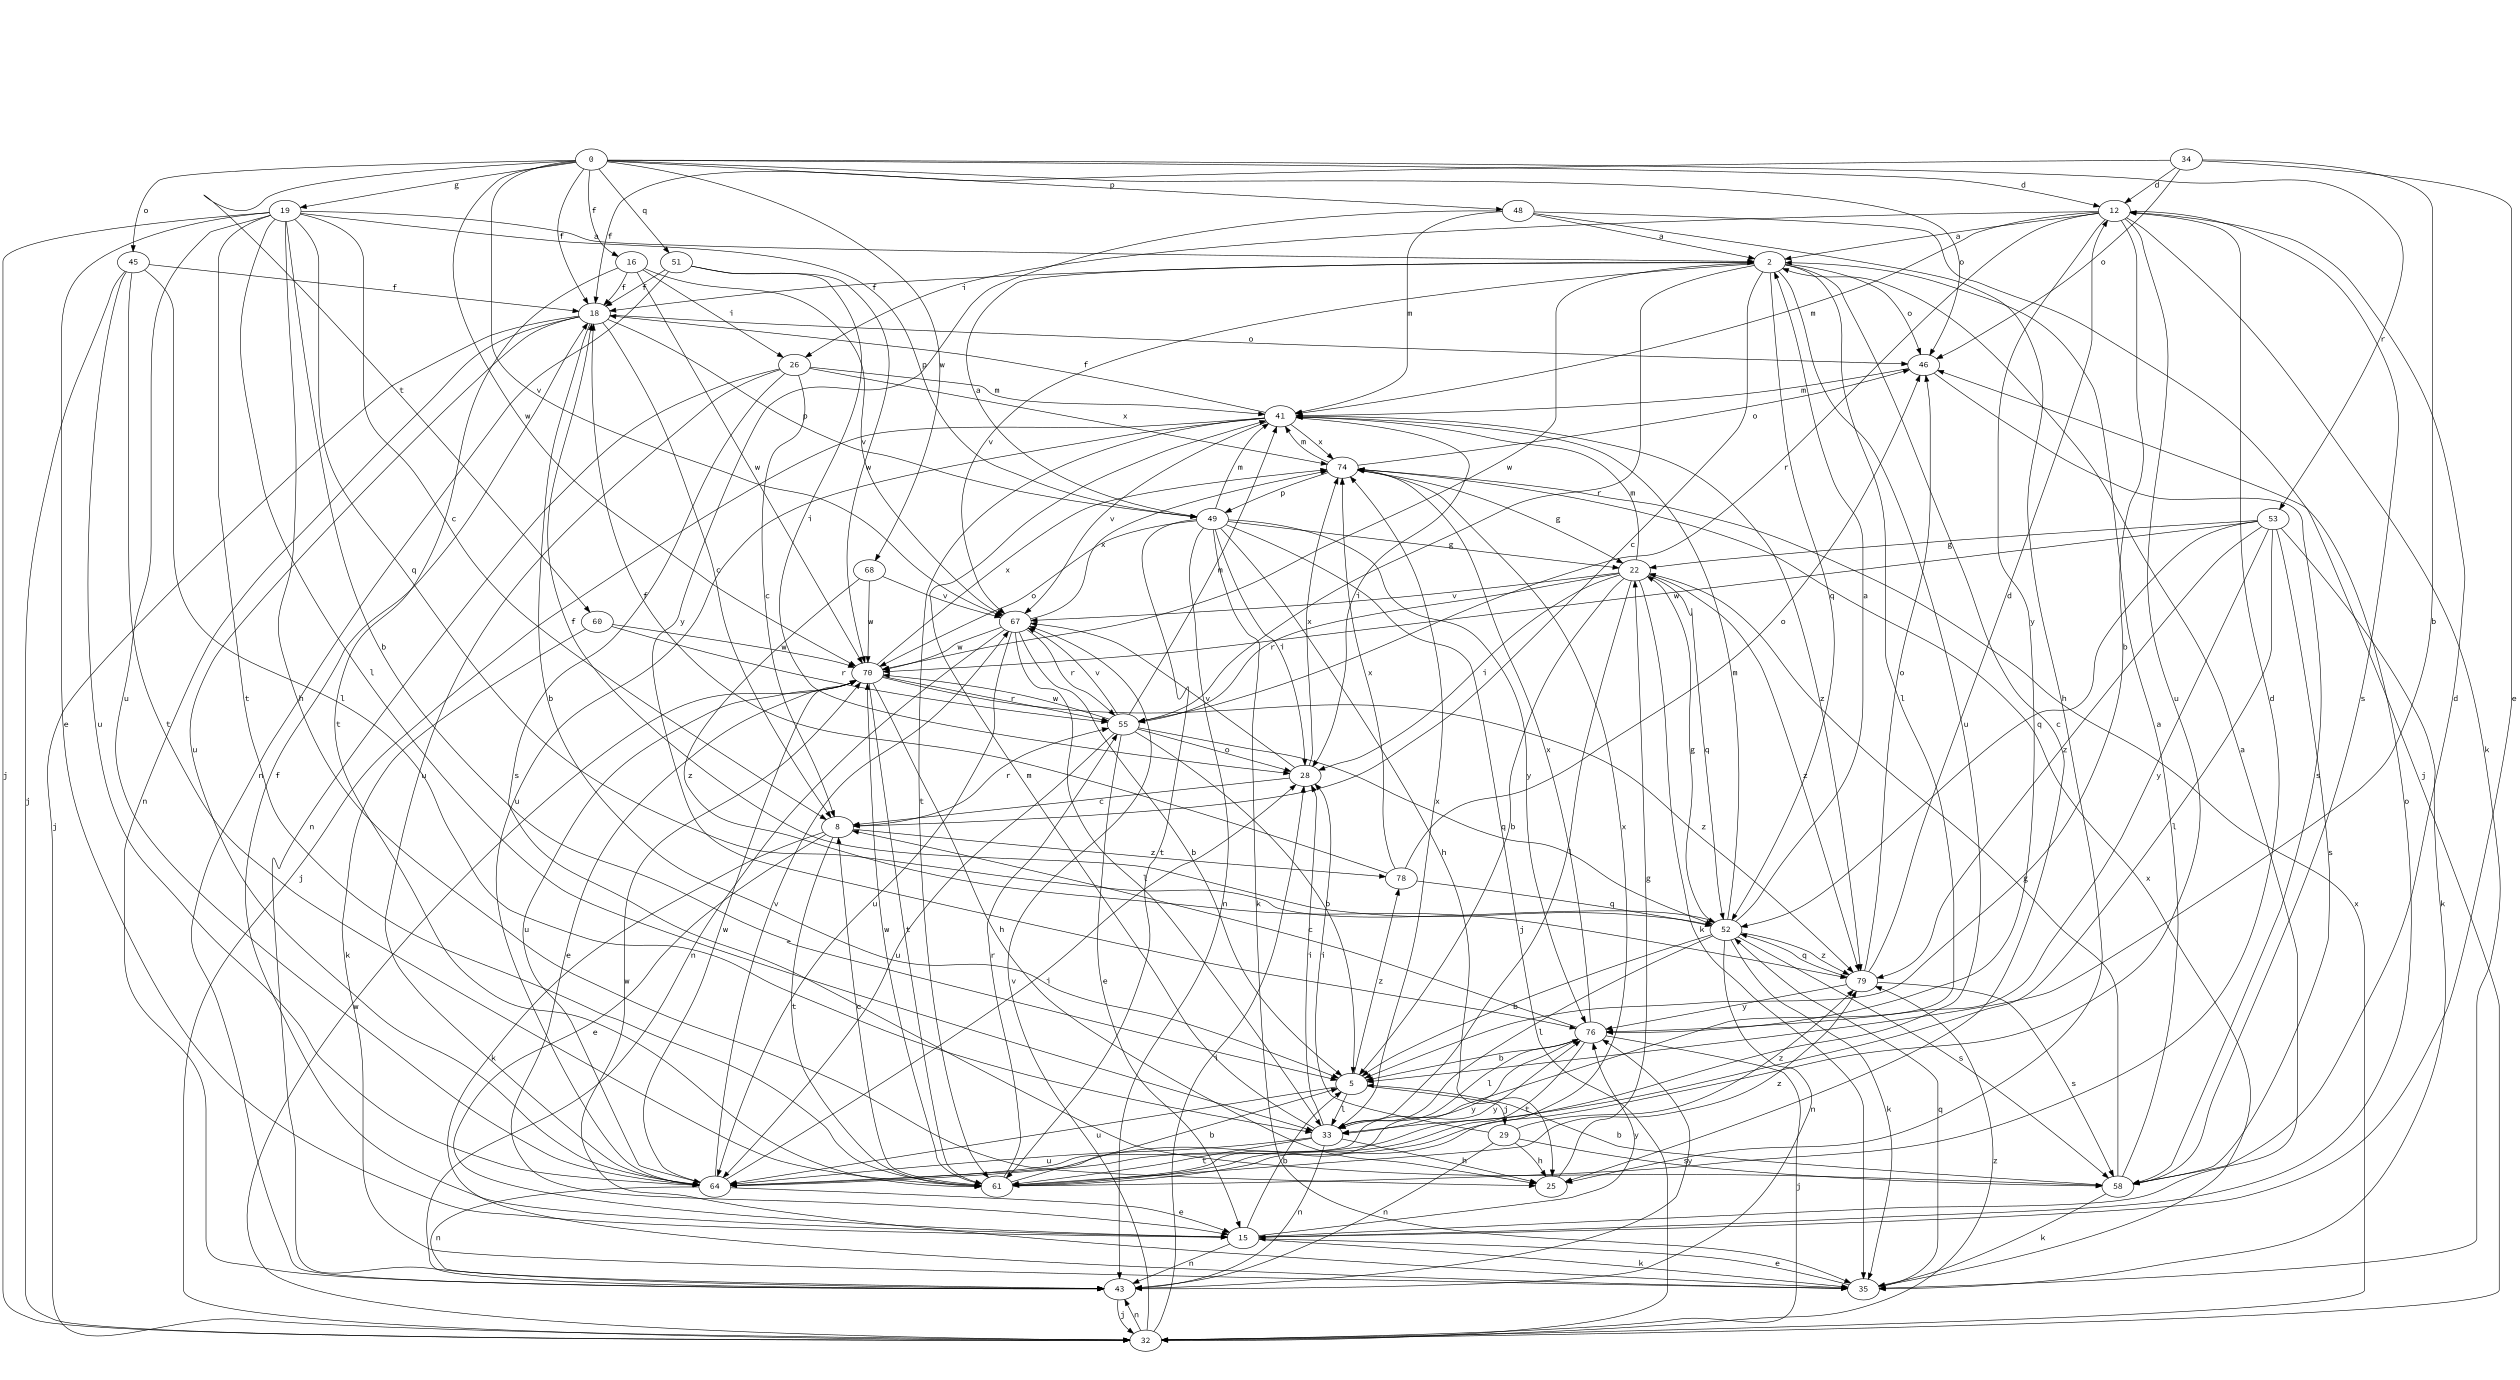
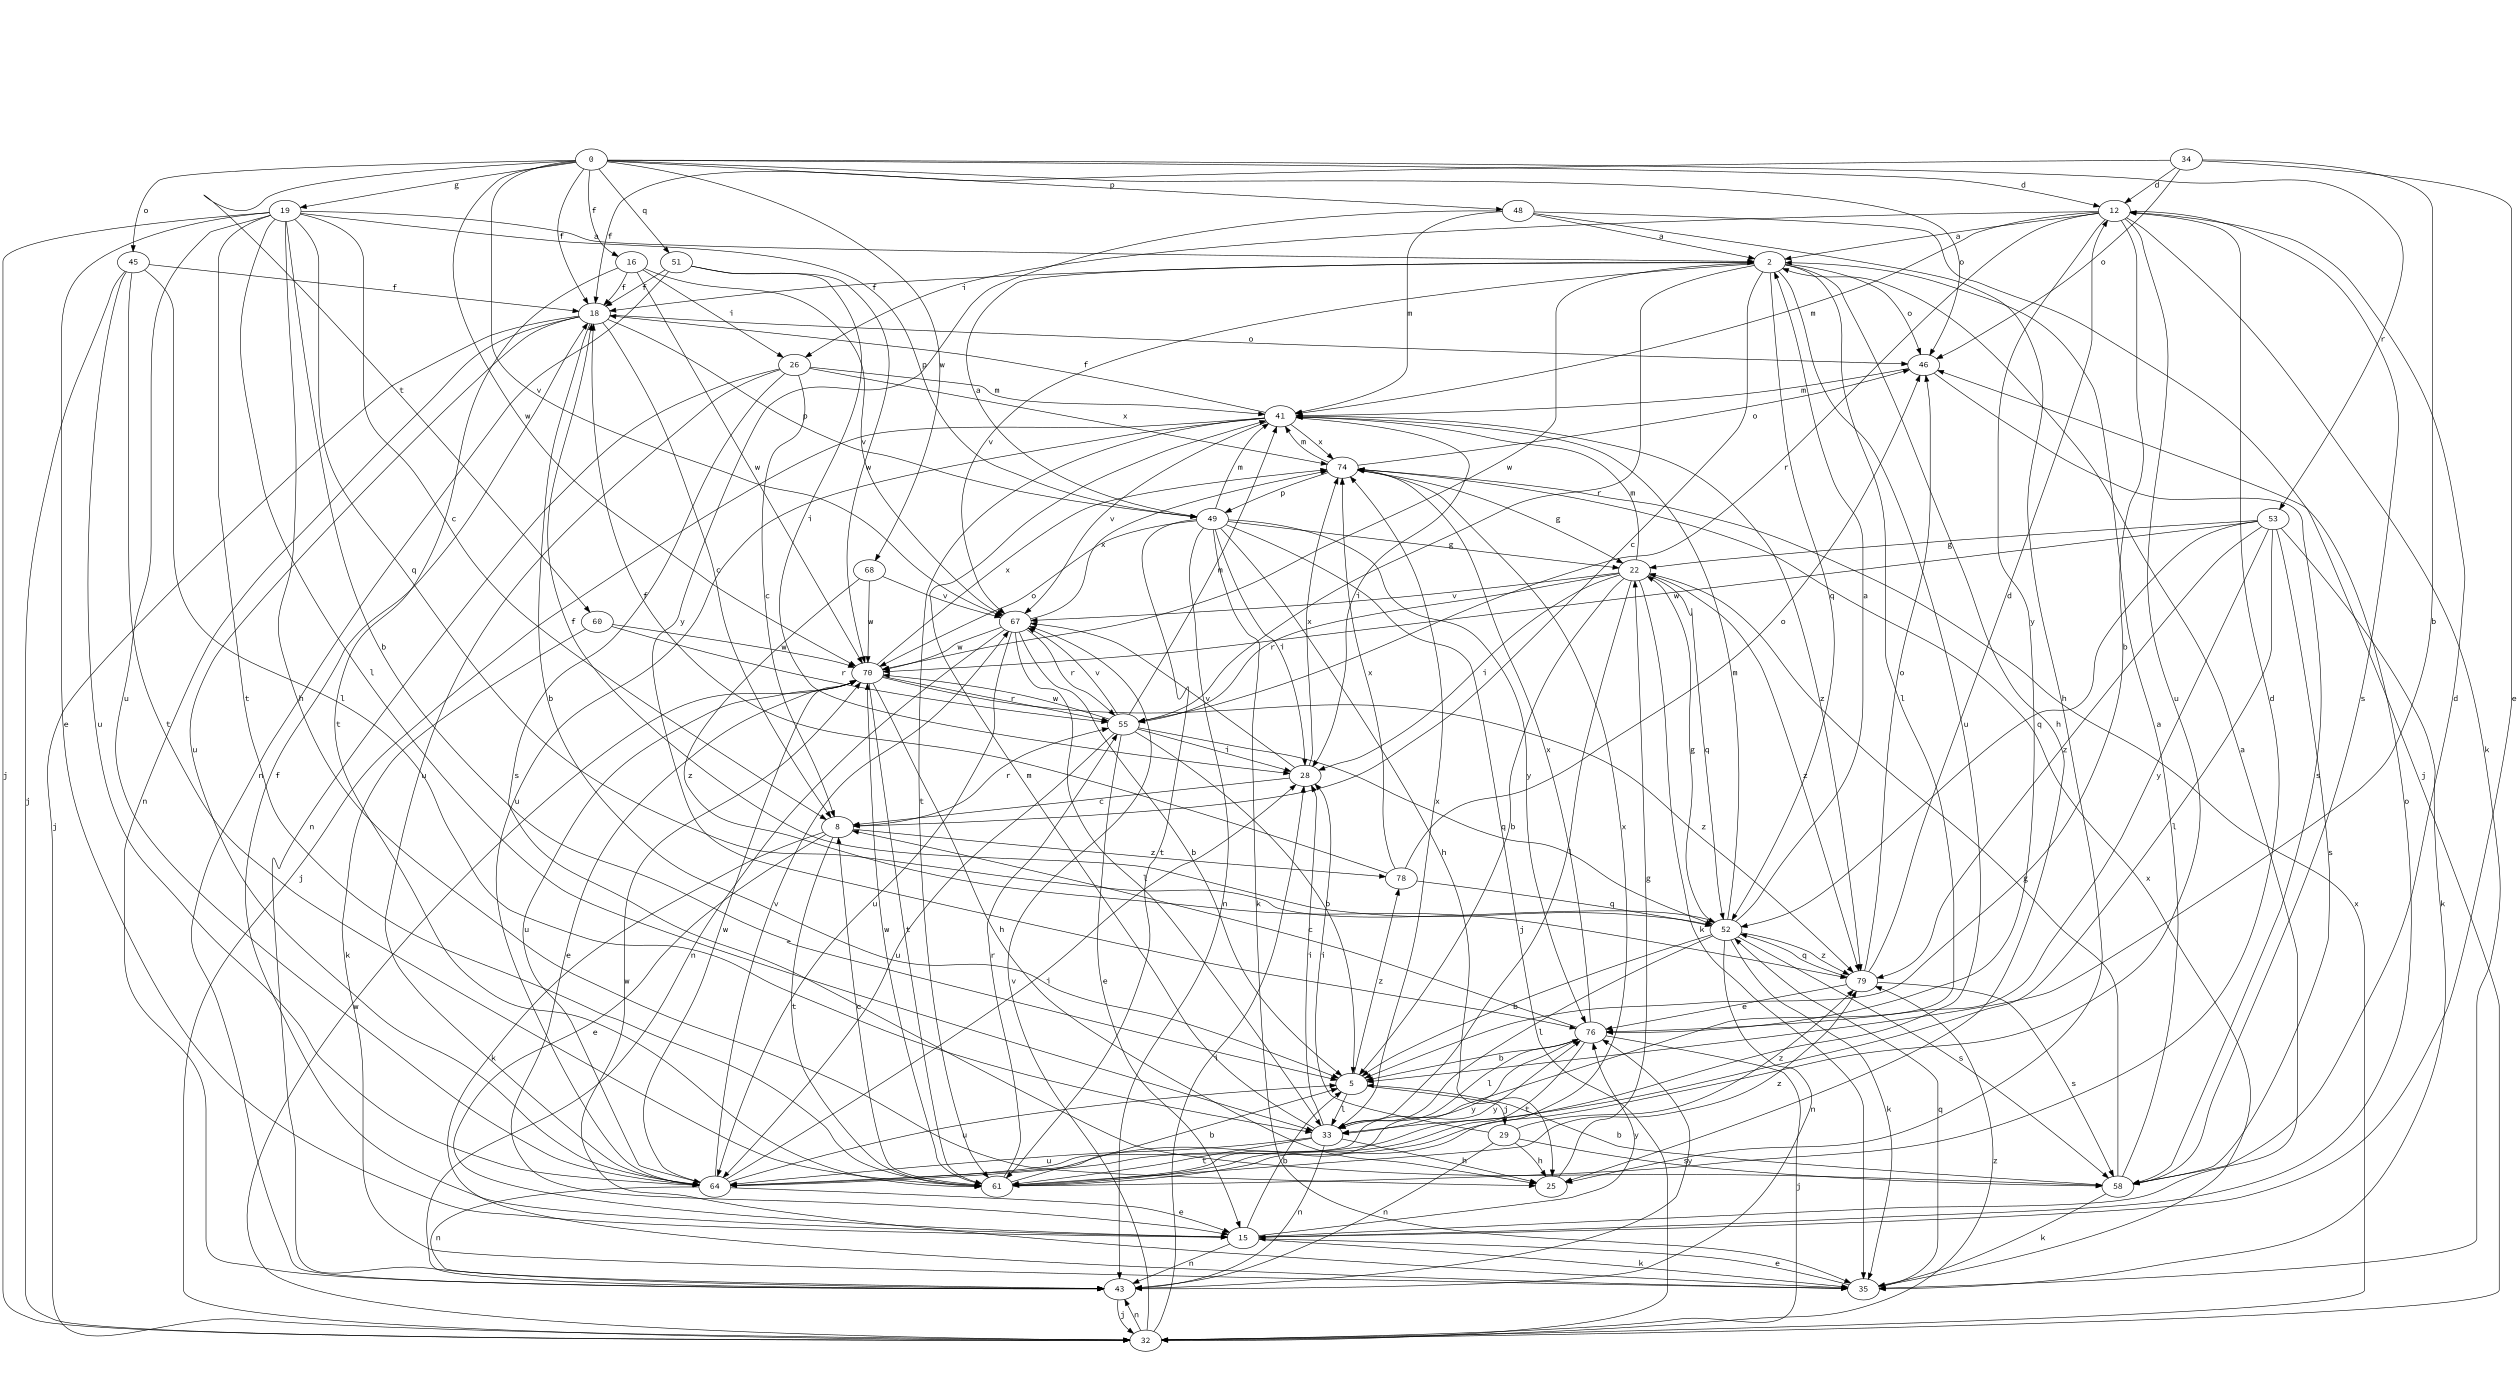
edge "2" -> "25": label "c" -> "h"
edge "55" -> "28": label "o" -> "i"
edge "79" -> "76": label "y" -> "e"
edge "5" -> "64": reversed
